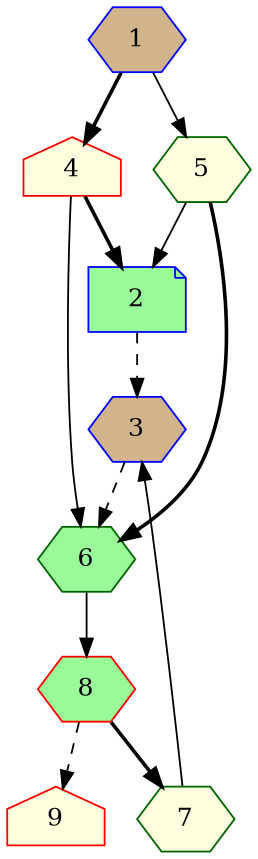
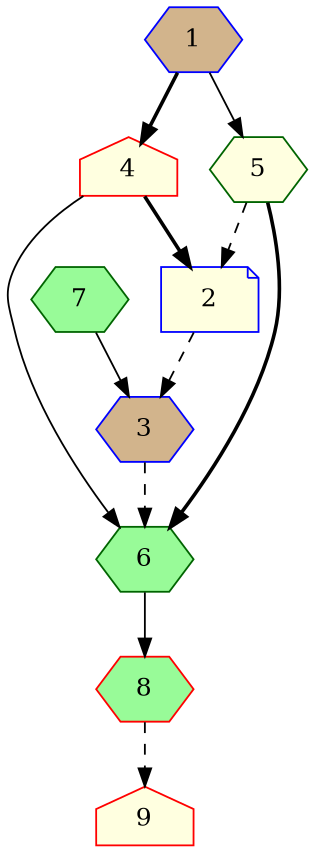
edge "5" -> "2": style solid -> dashed
node "2": fillcolor palegreen -> lightyellow
edge "8" -> "7": removed
node "7": fillcolor lightyellow -> palegreen
